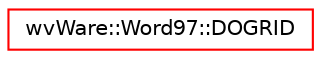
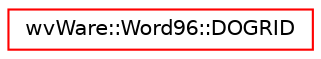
node "wvWare::Word97::DOGRID": label "wvWare::Word97::DOGRID" -> "wvWare::Word96::DOGRID"
